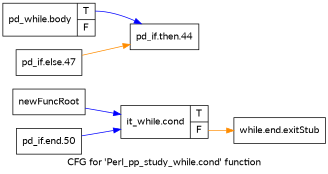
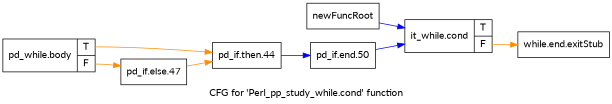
edge "pd_while.body" -> "pd_if.then.44": color blue -> darkorange
edge "pd_if.then.44" -> "pd_if.end.50": added
edge "pd_while.body" -> "pd_if.else.47": added
